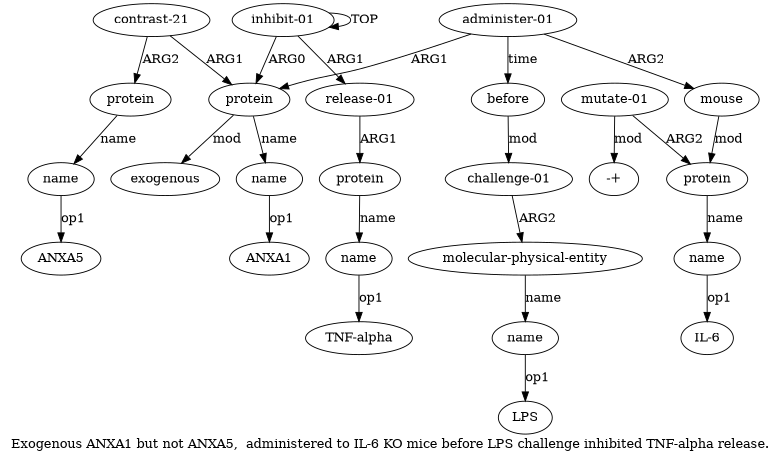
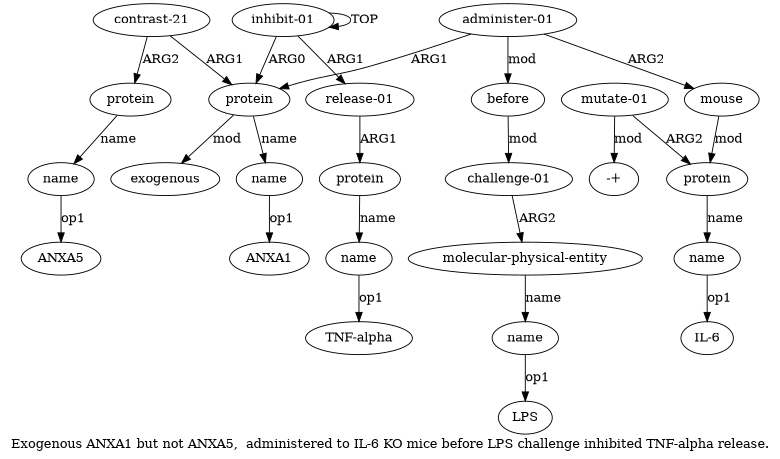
edge "administer-01" -> "before": label "time" -> "mod"
